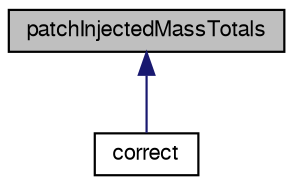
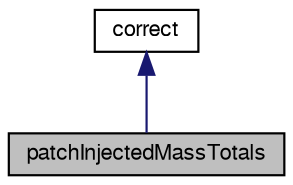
edge "correct" -> "patchInjectedMassTotals": reversed
